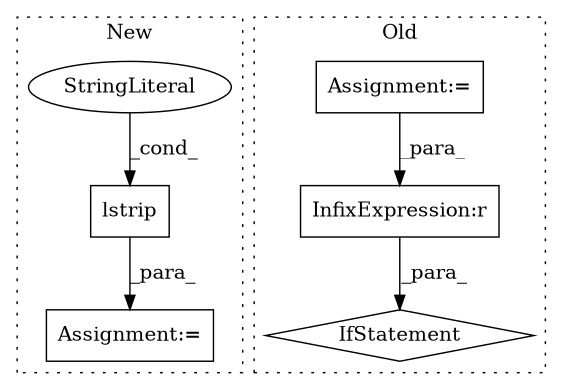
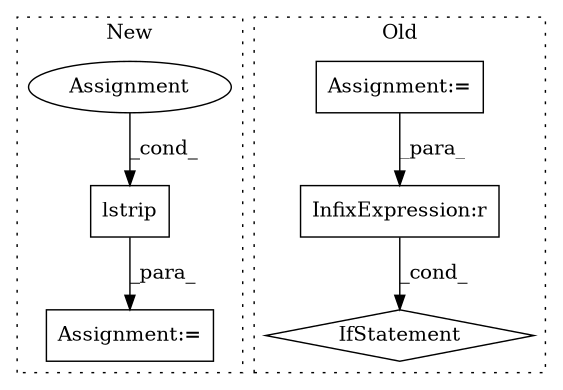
node "StringLiteral": label "StringLiteral" -> "Assignment"
edge "InfixExpression:r" -> "IfStatement": label "_para_" -> "_cond_"
